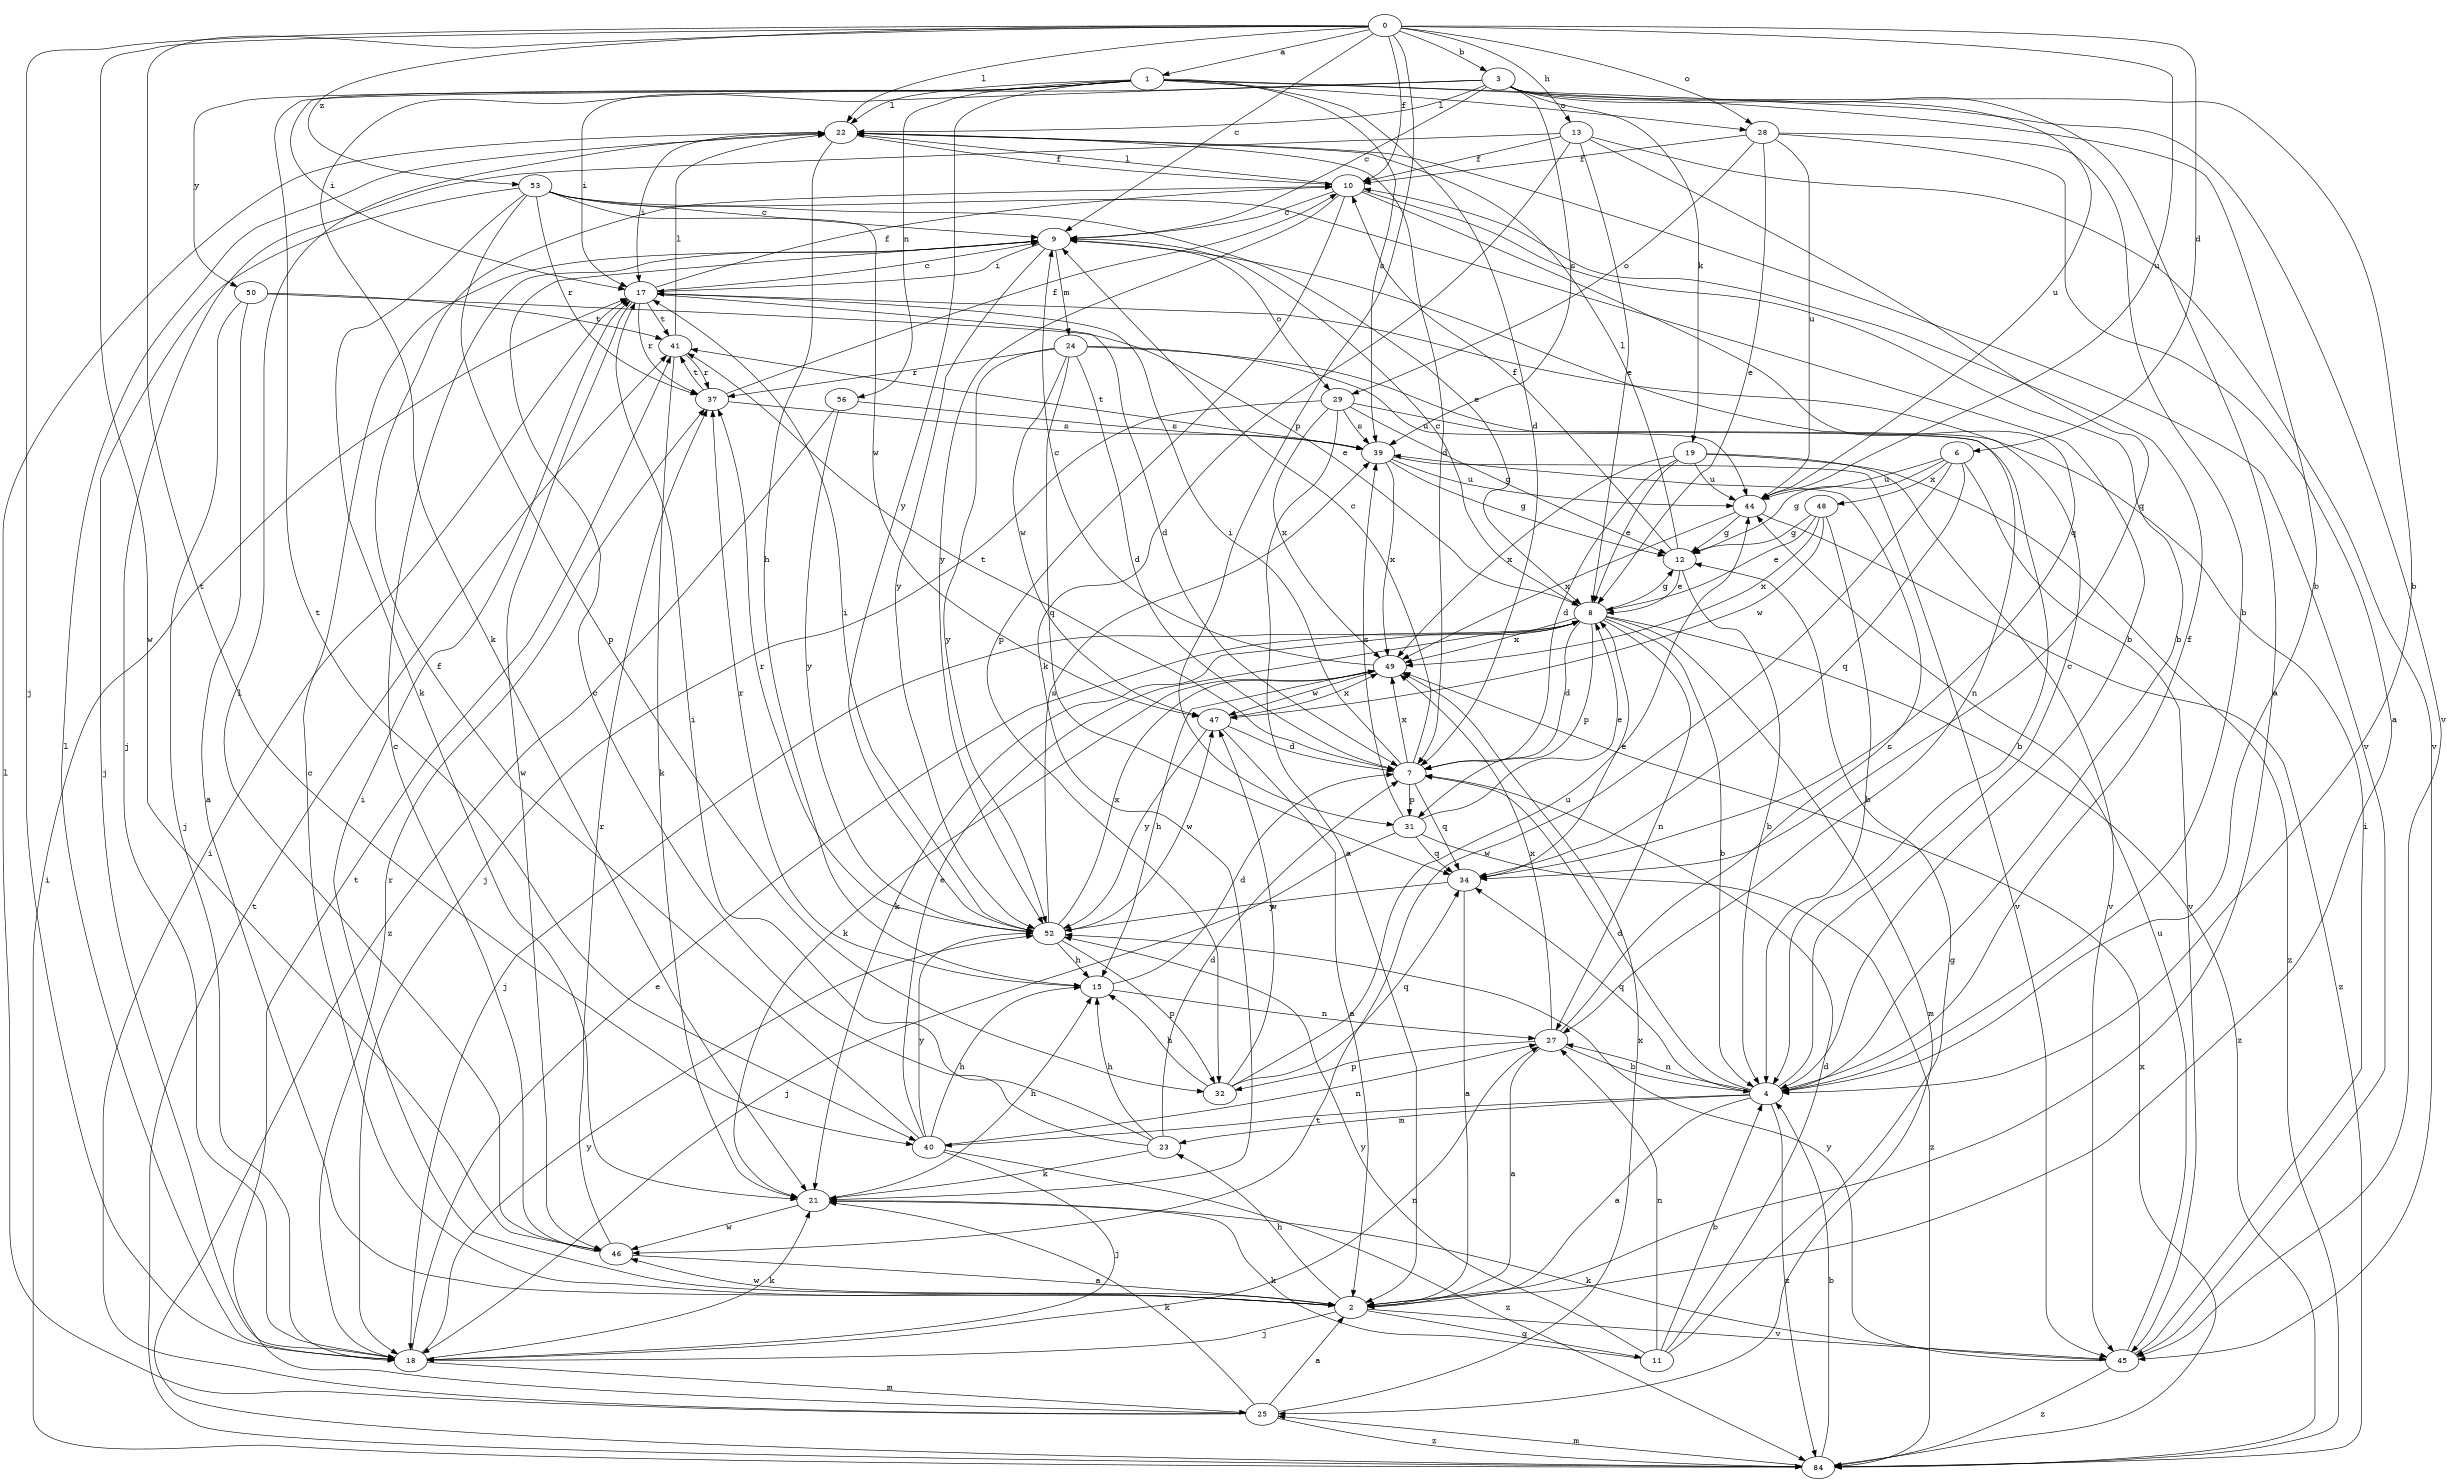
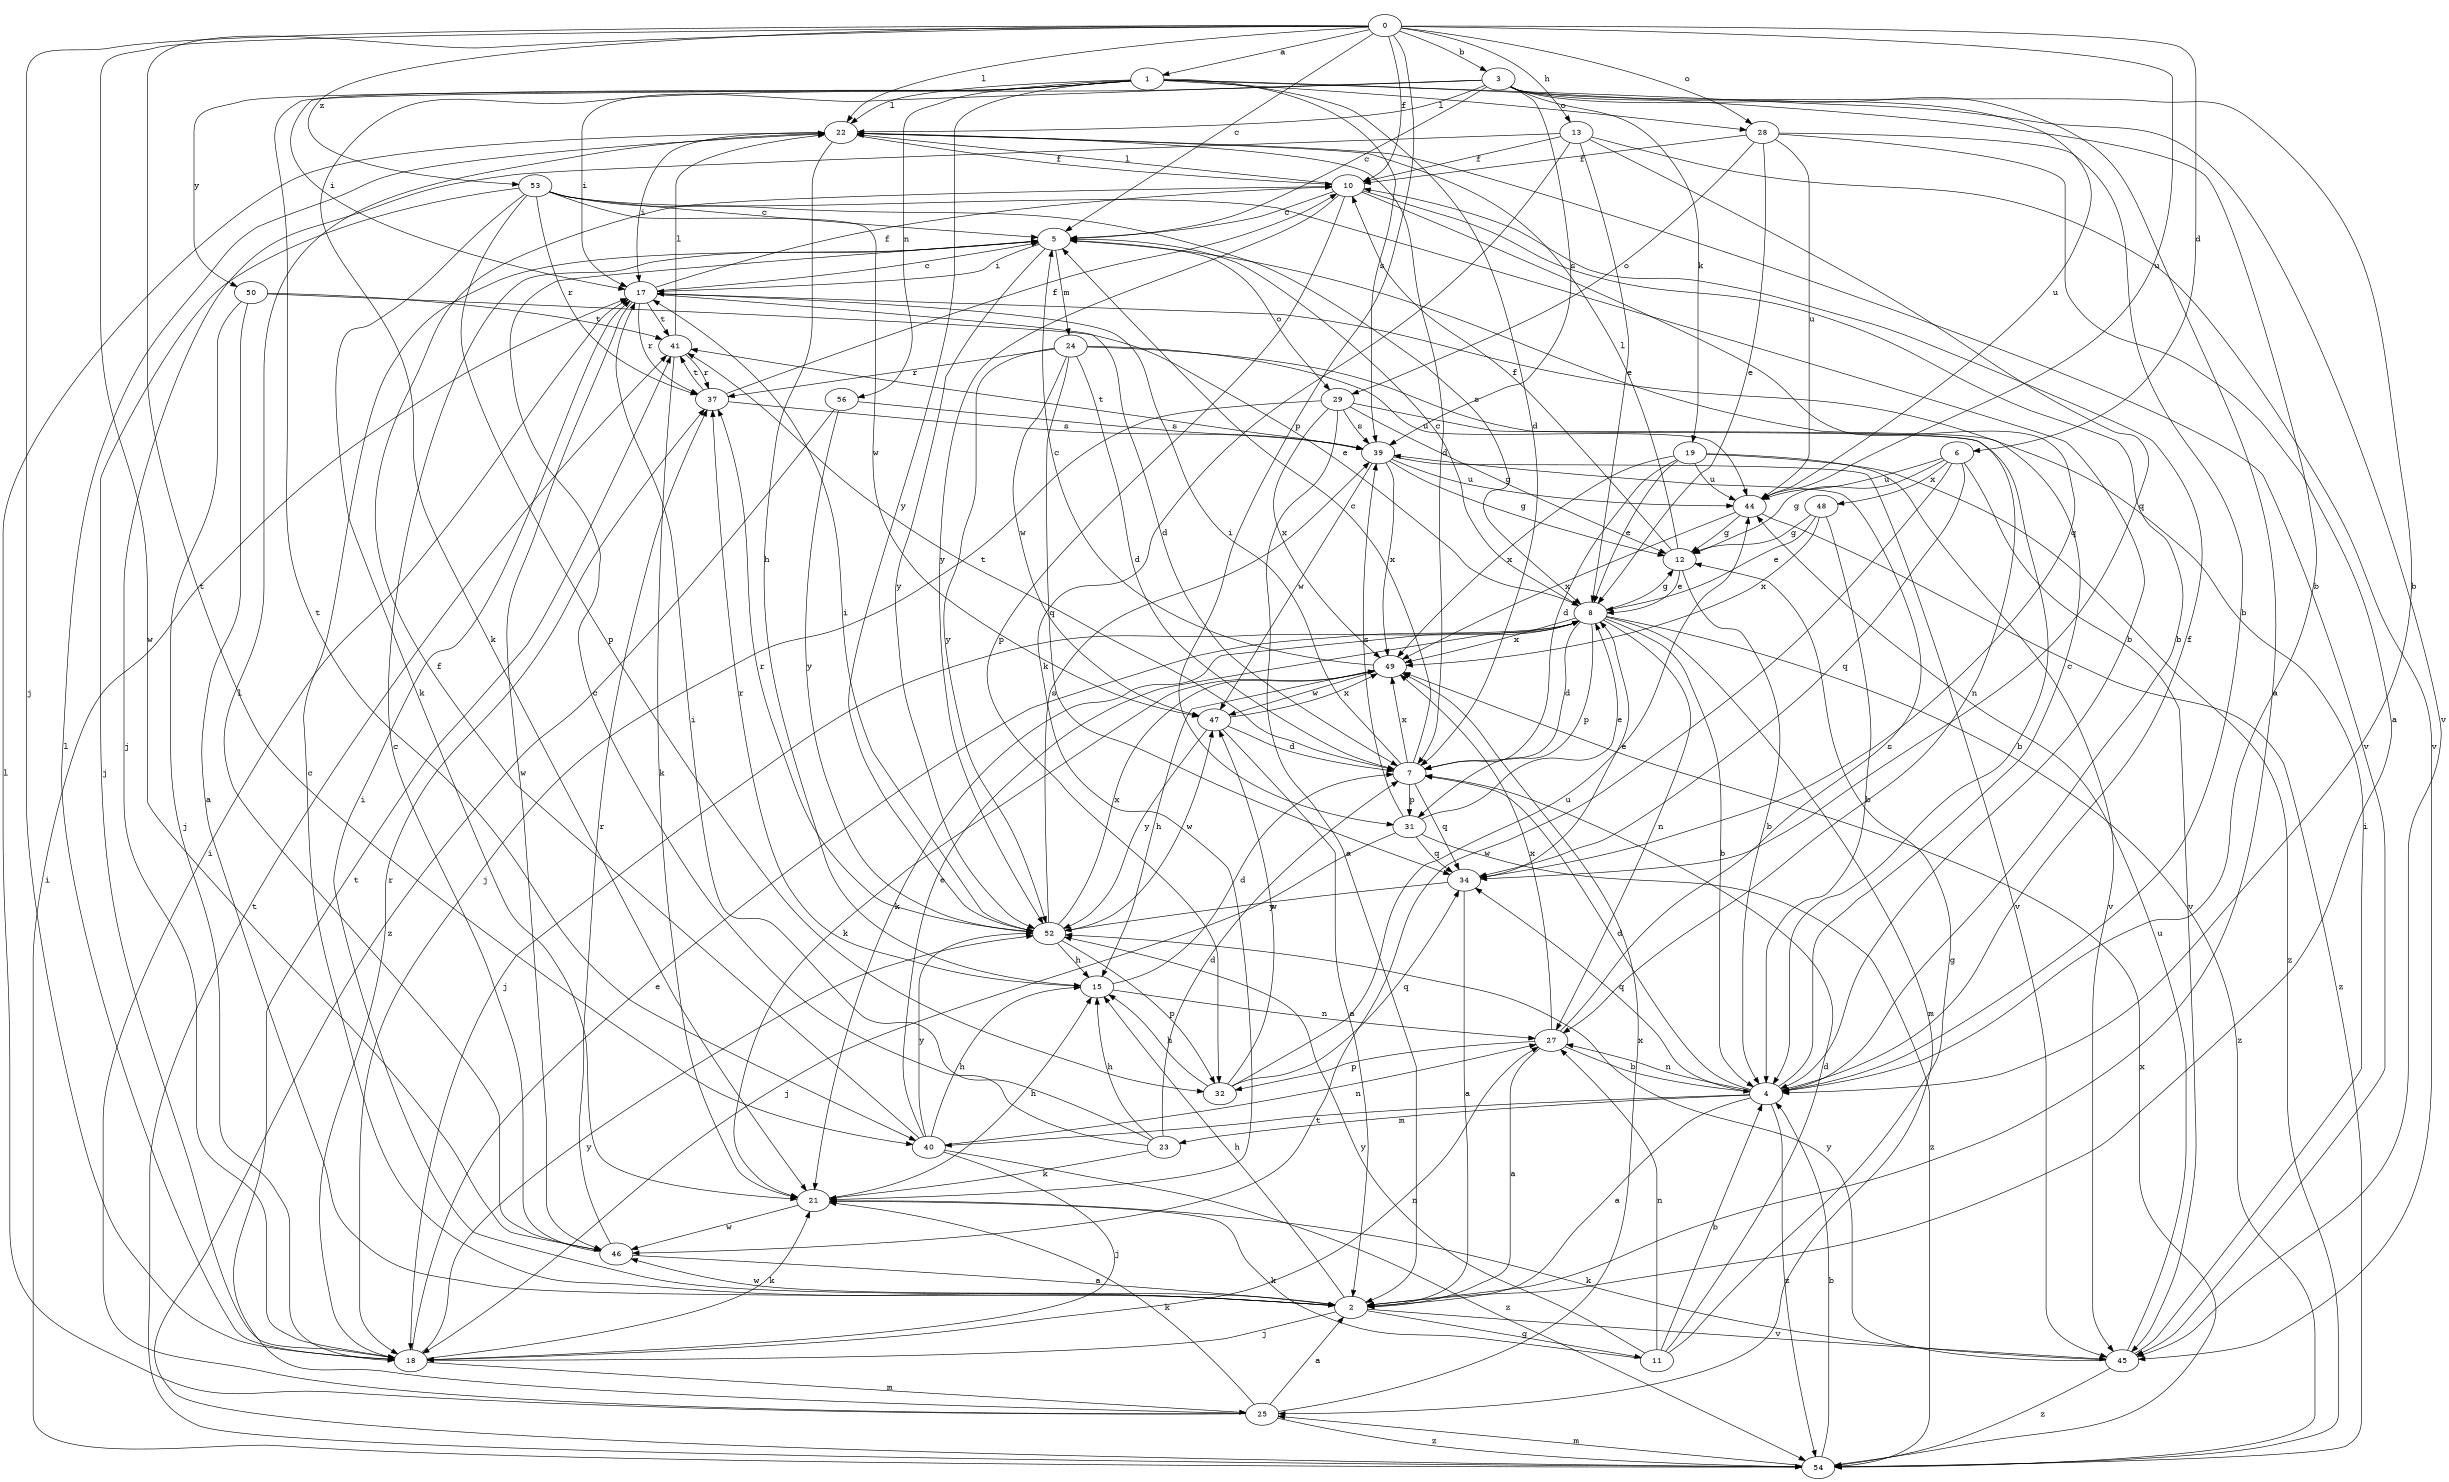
node "9": label "9" -> "5"
edge "53" -> "8": label "e" -> "s"
edge "48" -> "47": now "39" -> "47"
edge "2" -> "23": now "2" -> "15"
node "84": label "84" -> "54"
